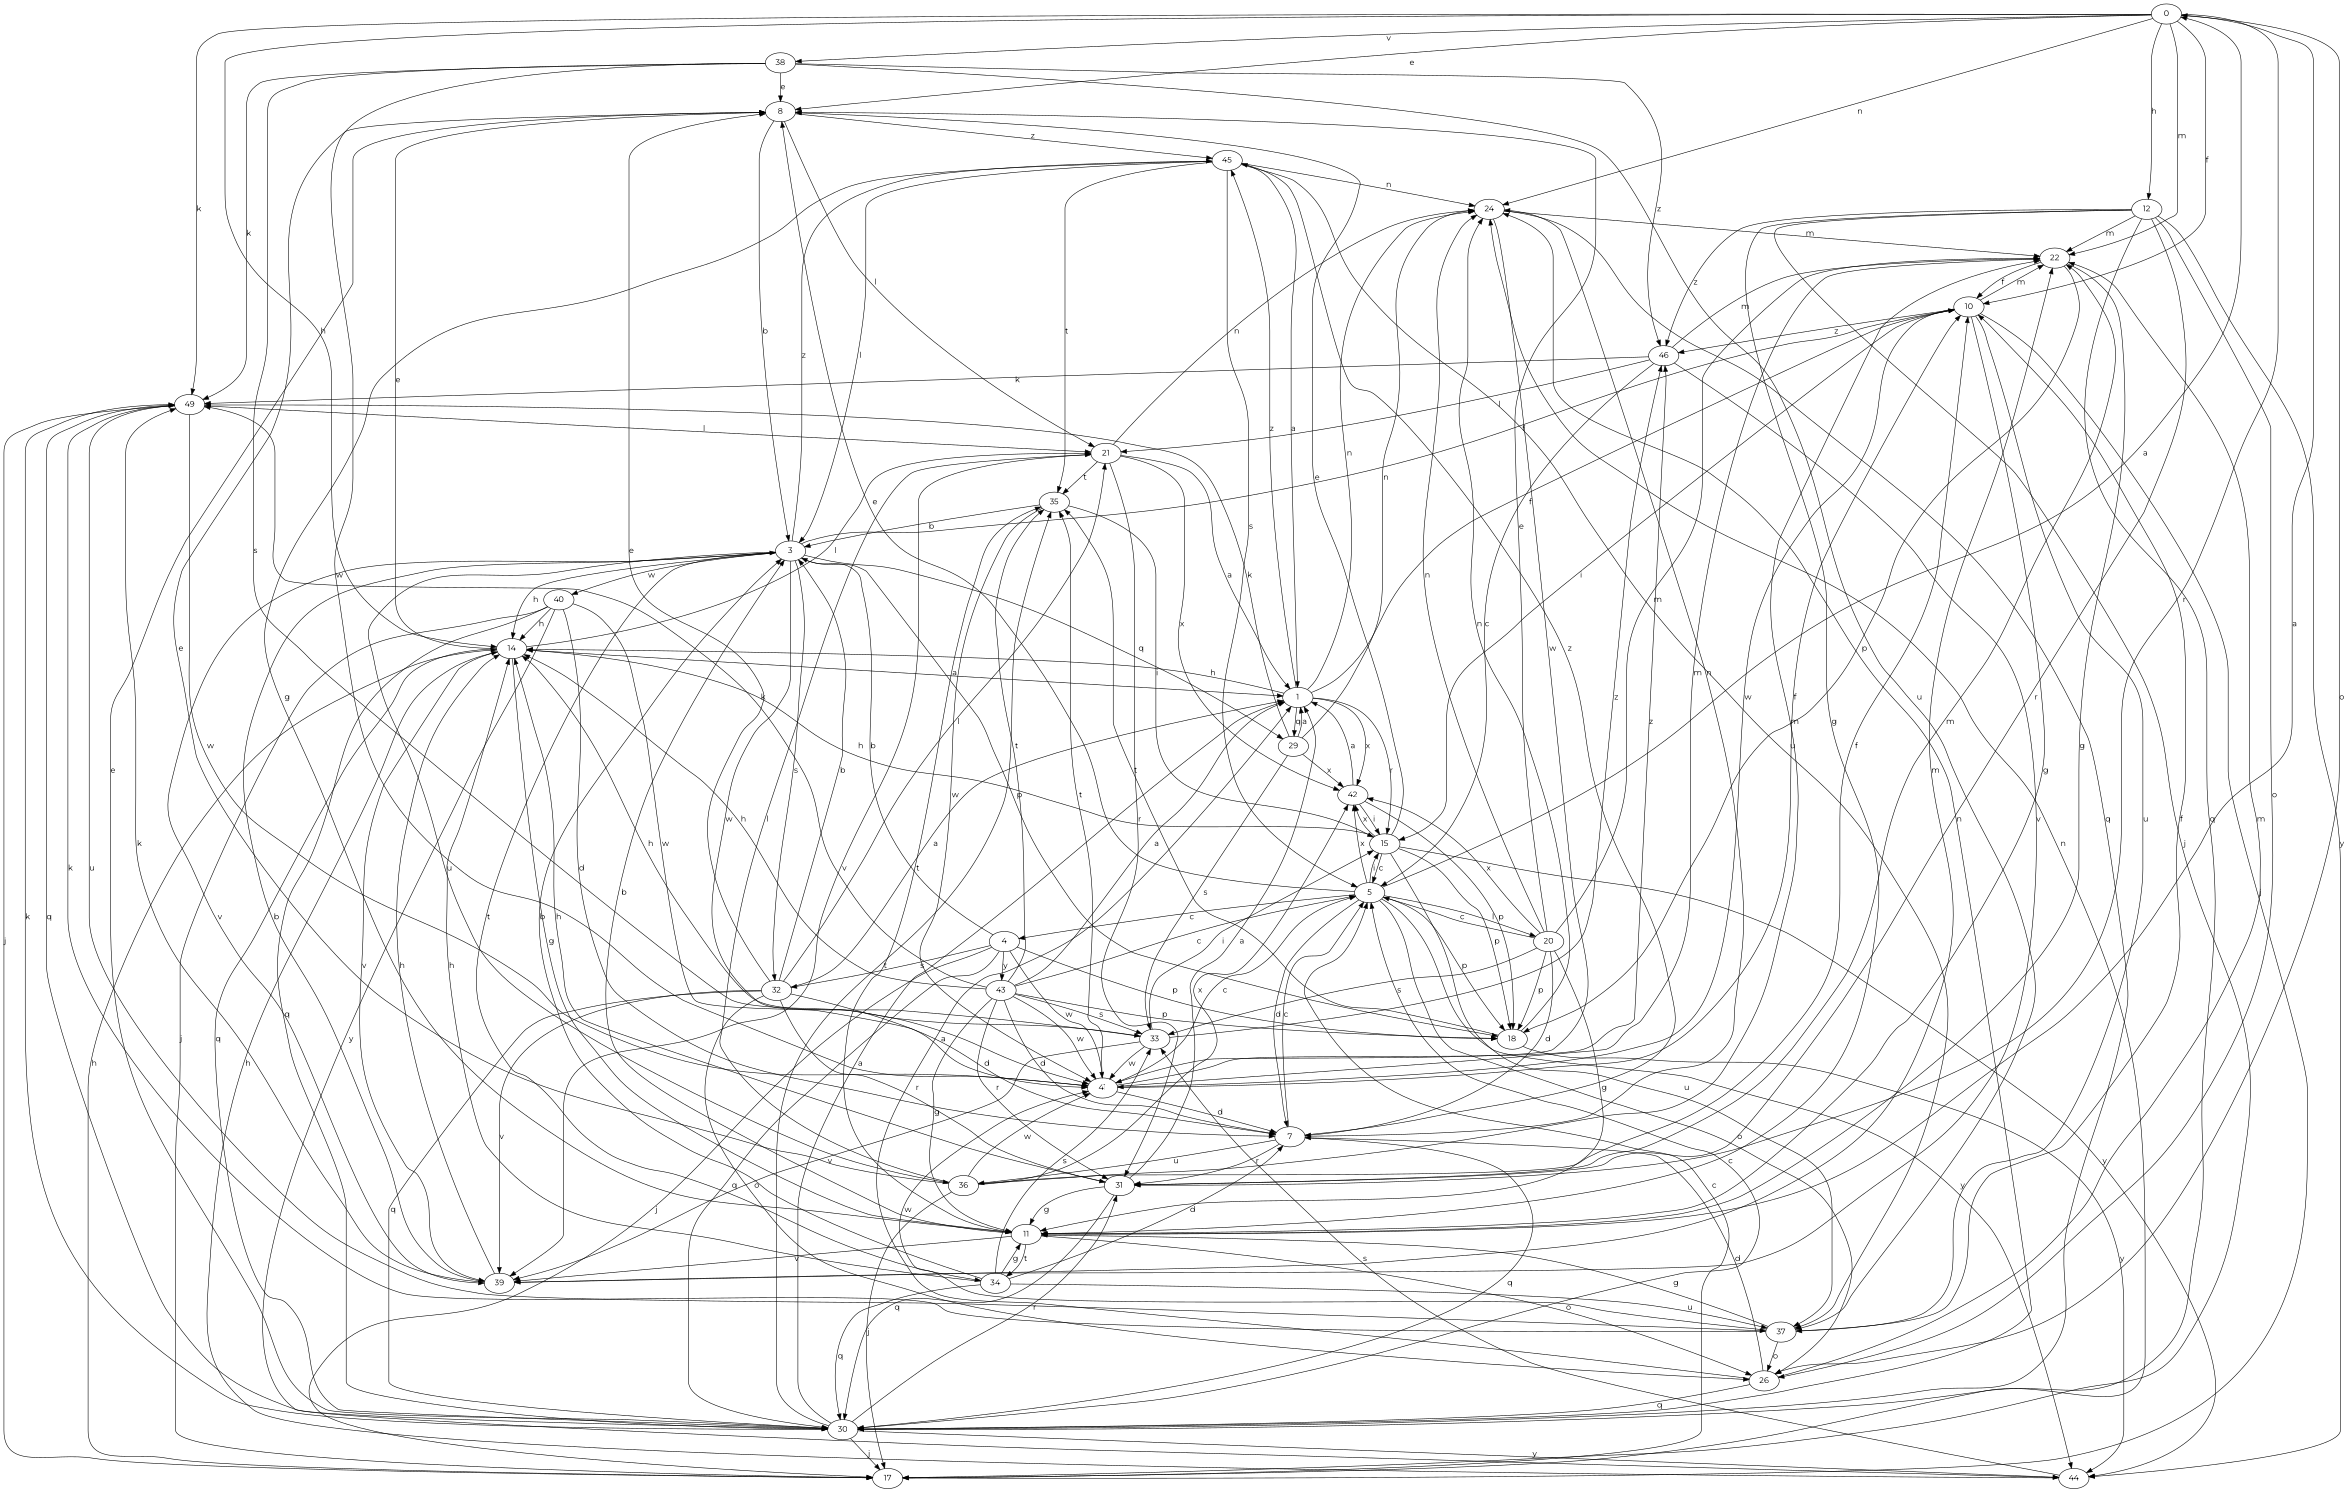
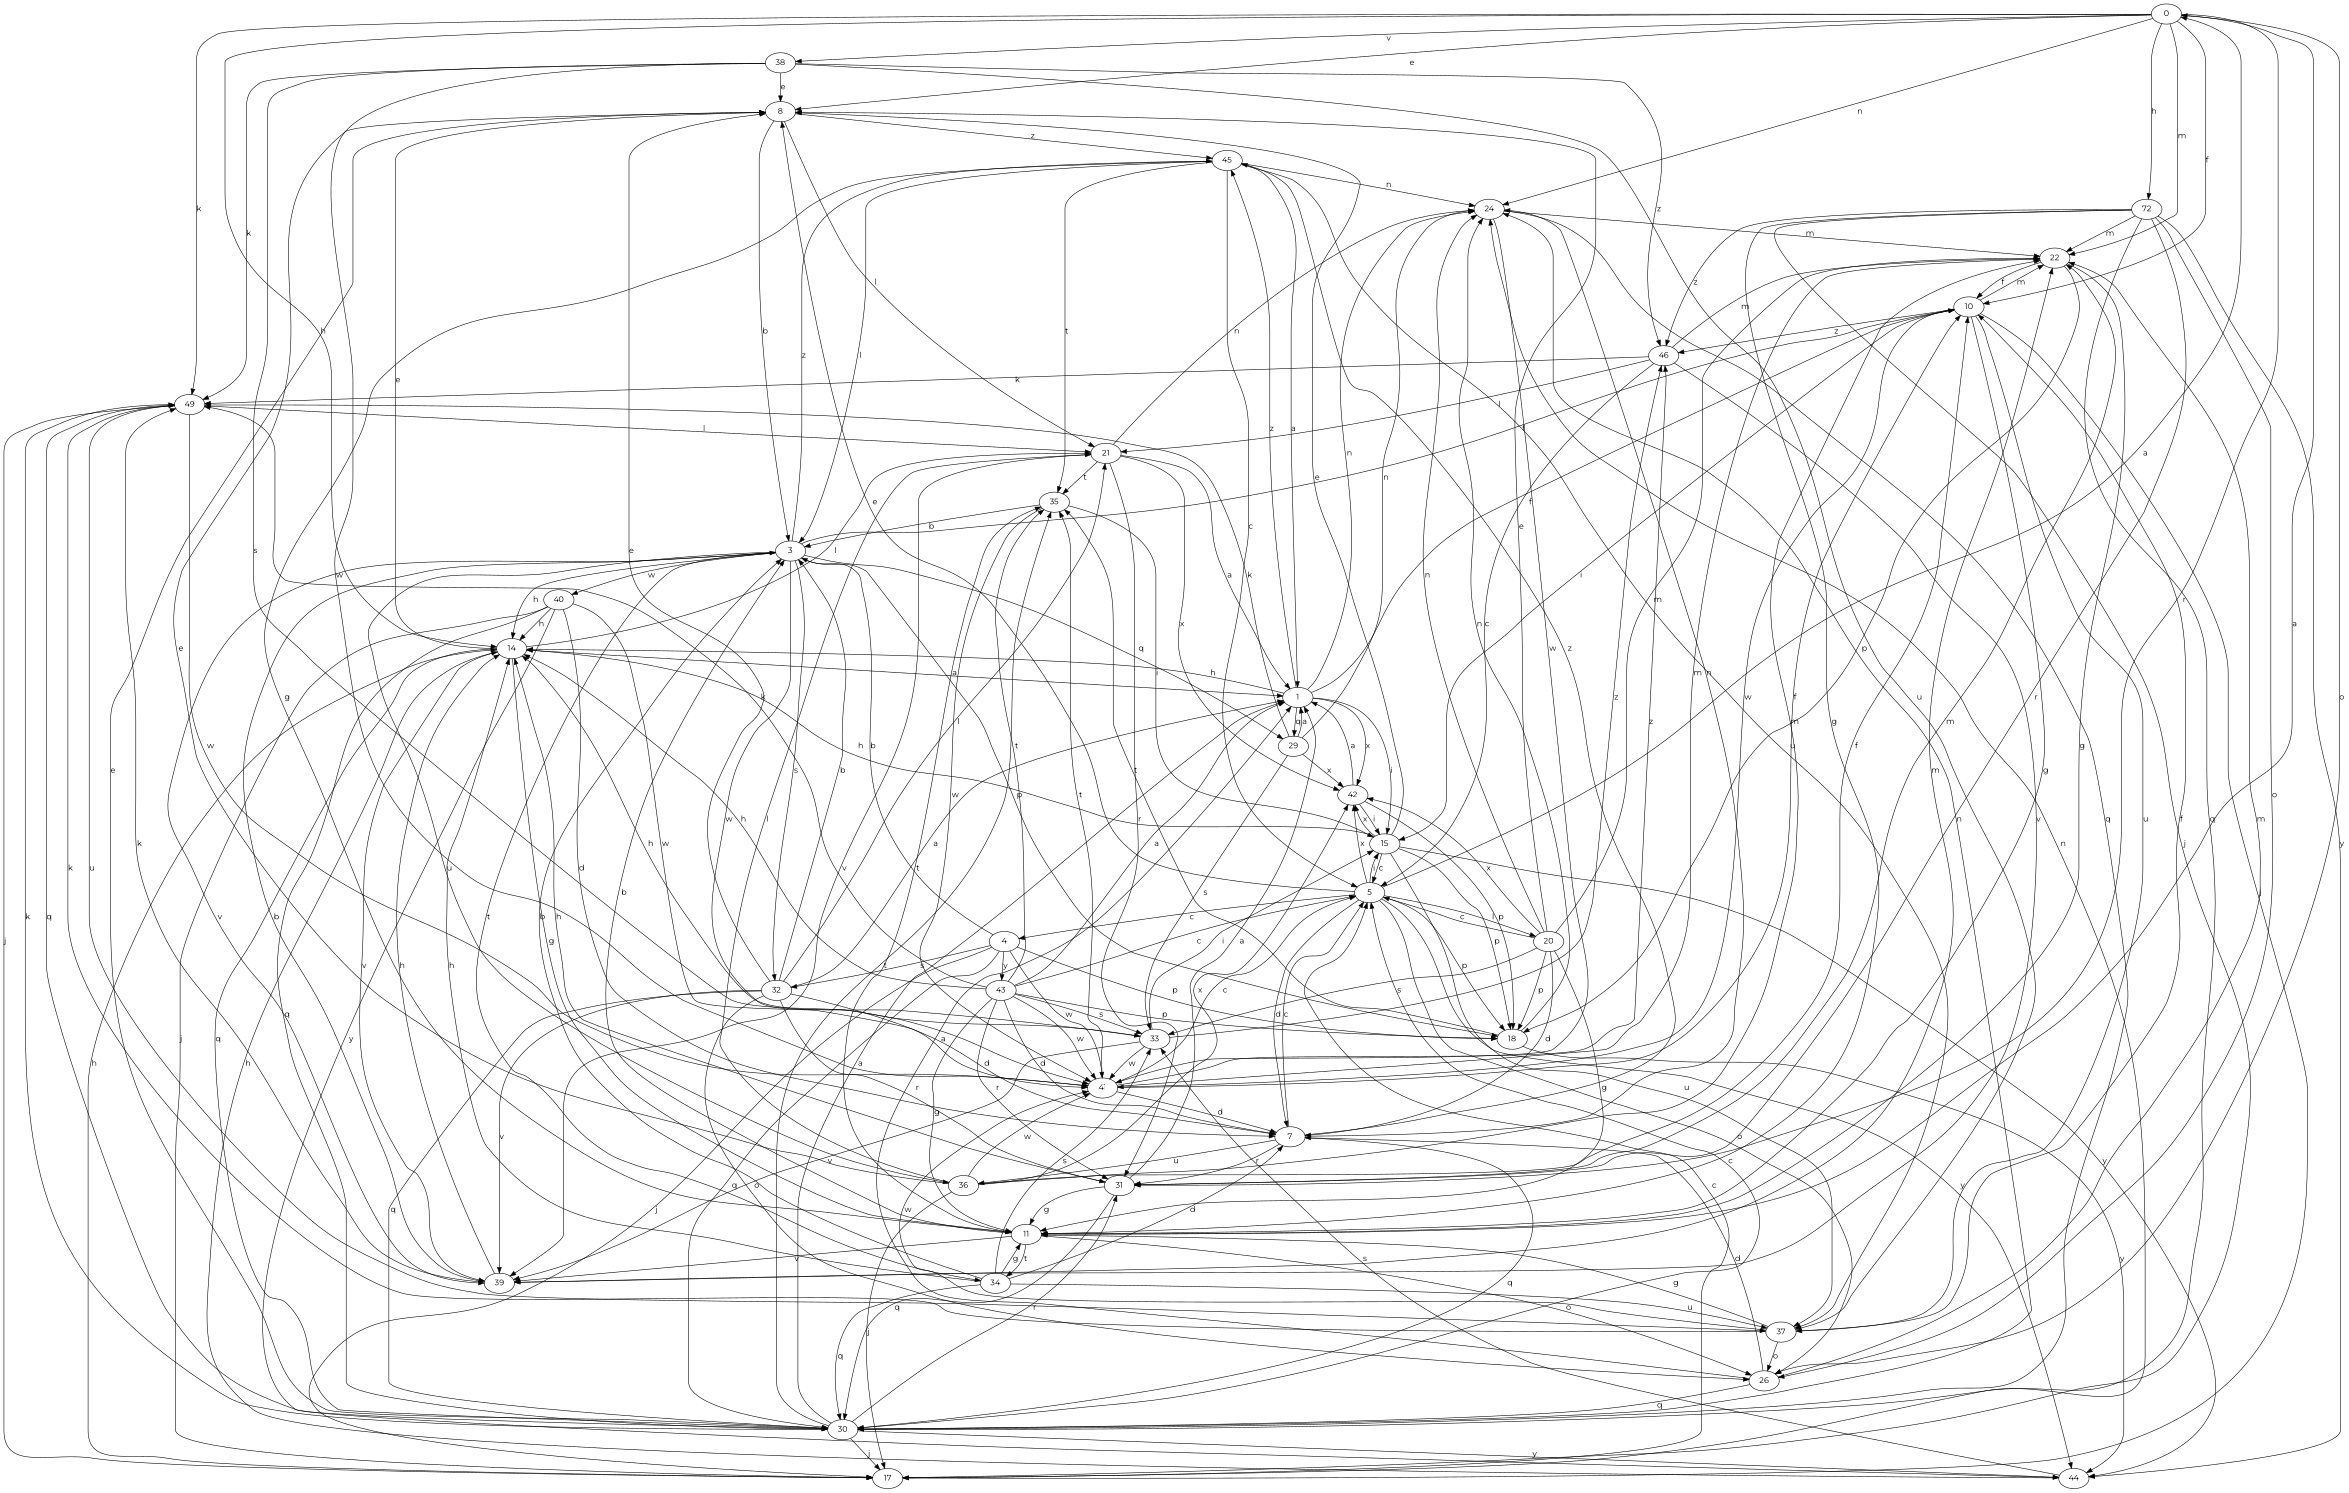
node "12": label "12" -> "72"
edge "45" -> "5": label "s" -> "c"
edge "1" -> "15": label "r" -> "i"
